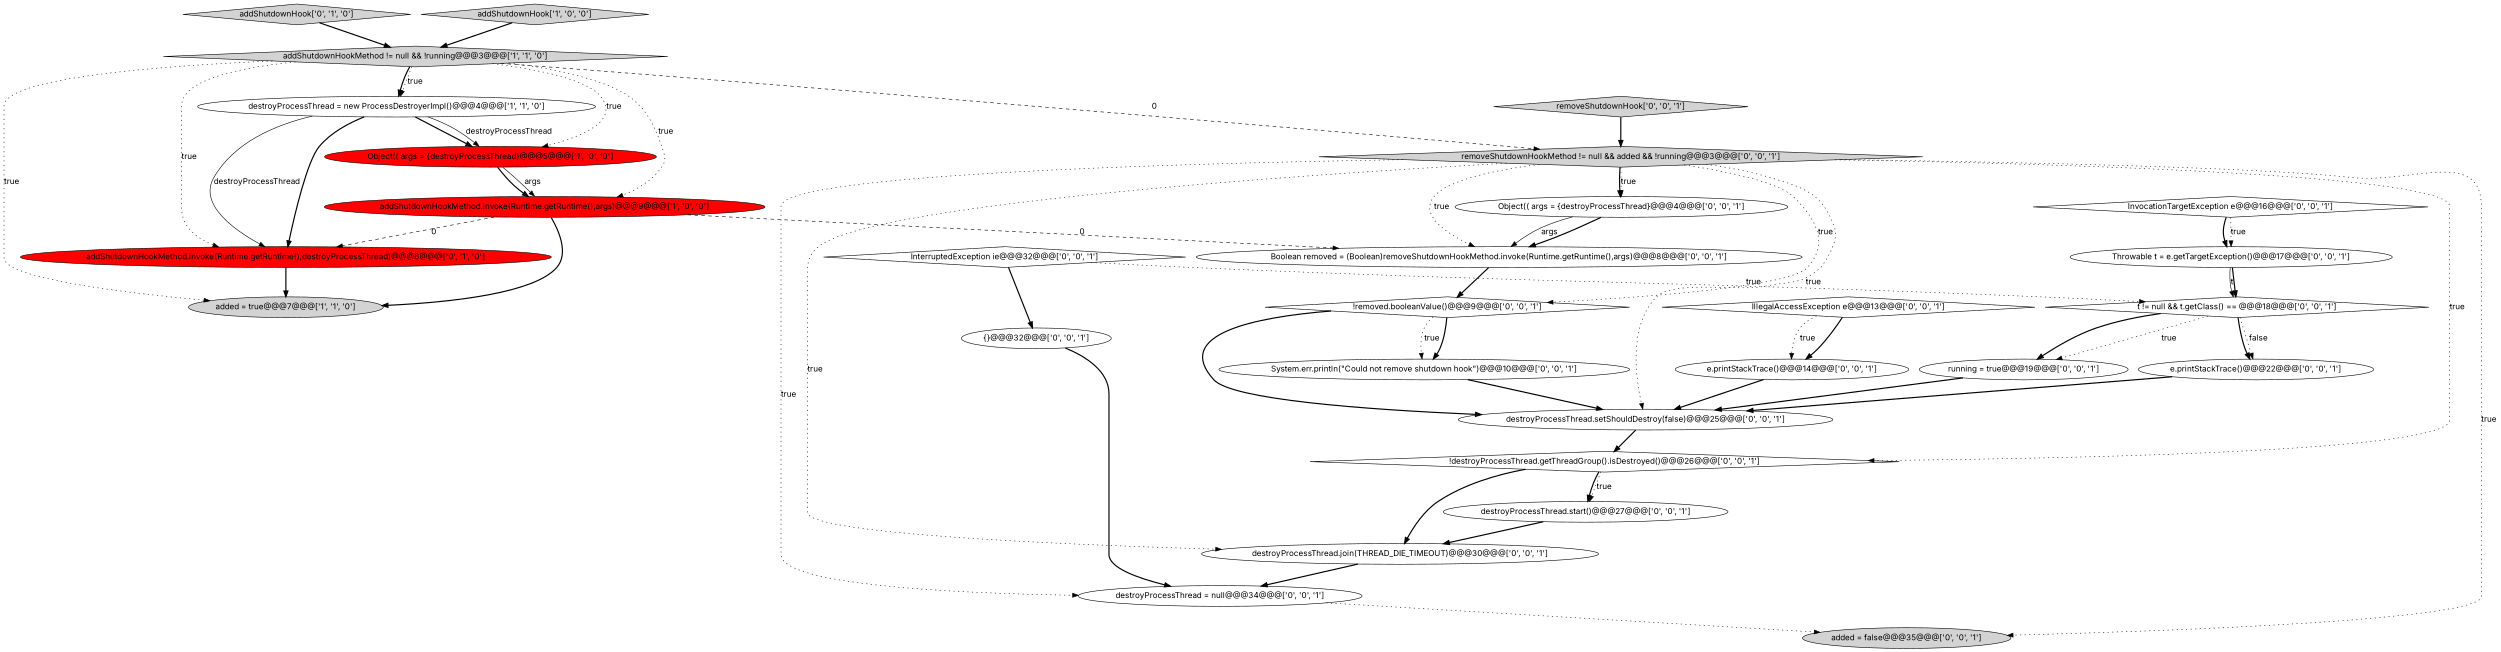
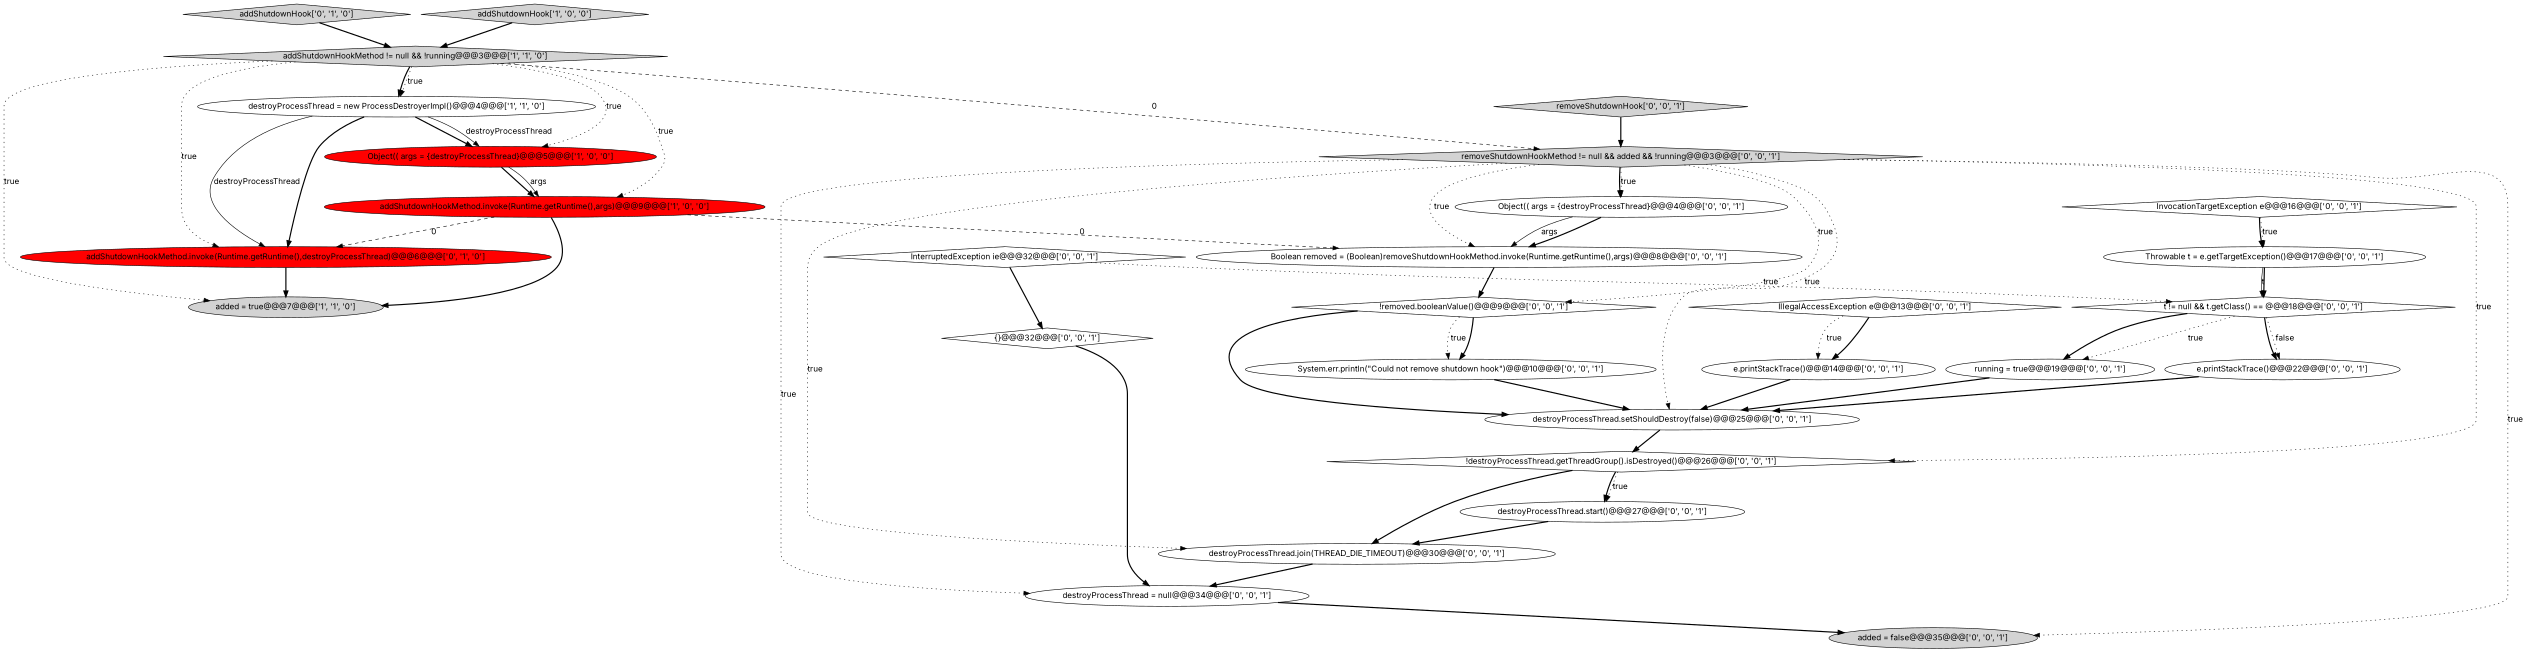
node "{}@@@32@@@['0', '0', '1']": shape ellipse -> diamond
edge "destroyProcessThread = null@@@34@@@['0', '0', '1']" -> "added = false@@@35@@@['0', '0', '1']": style dotted -> bold
